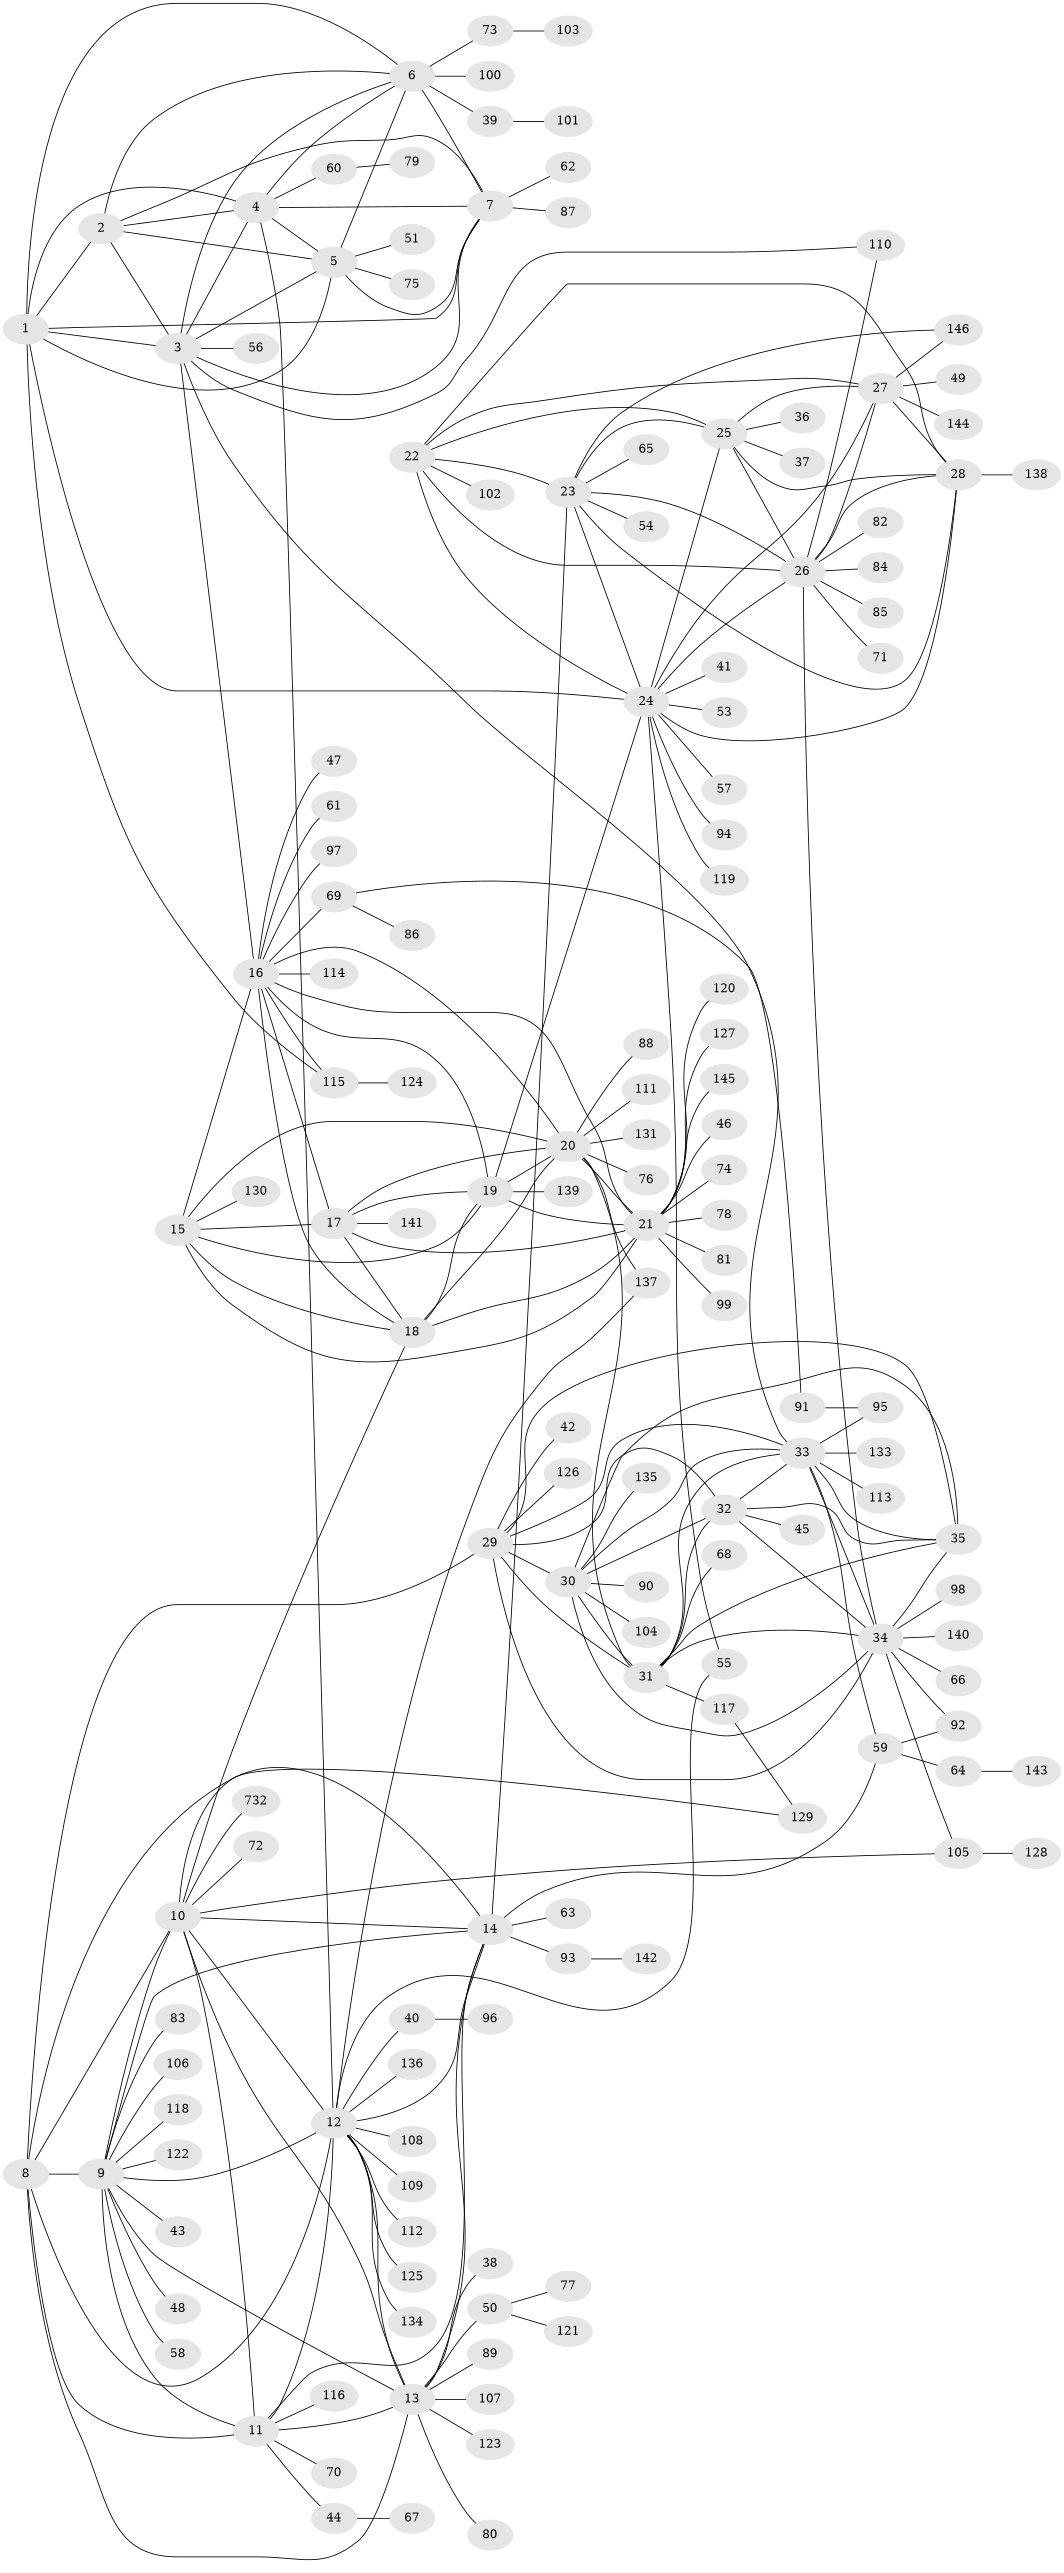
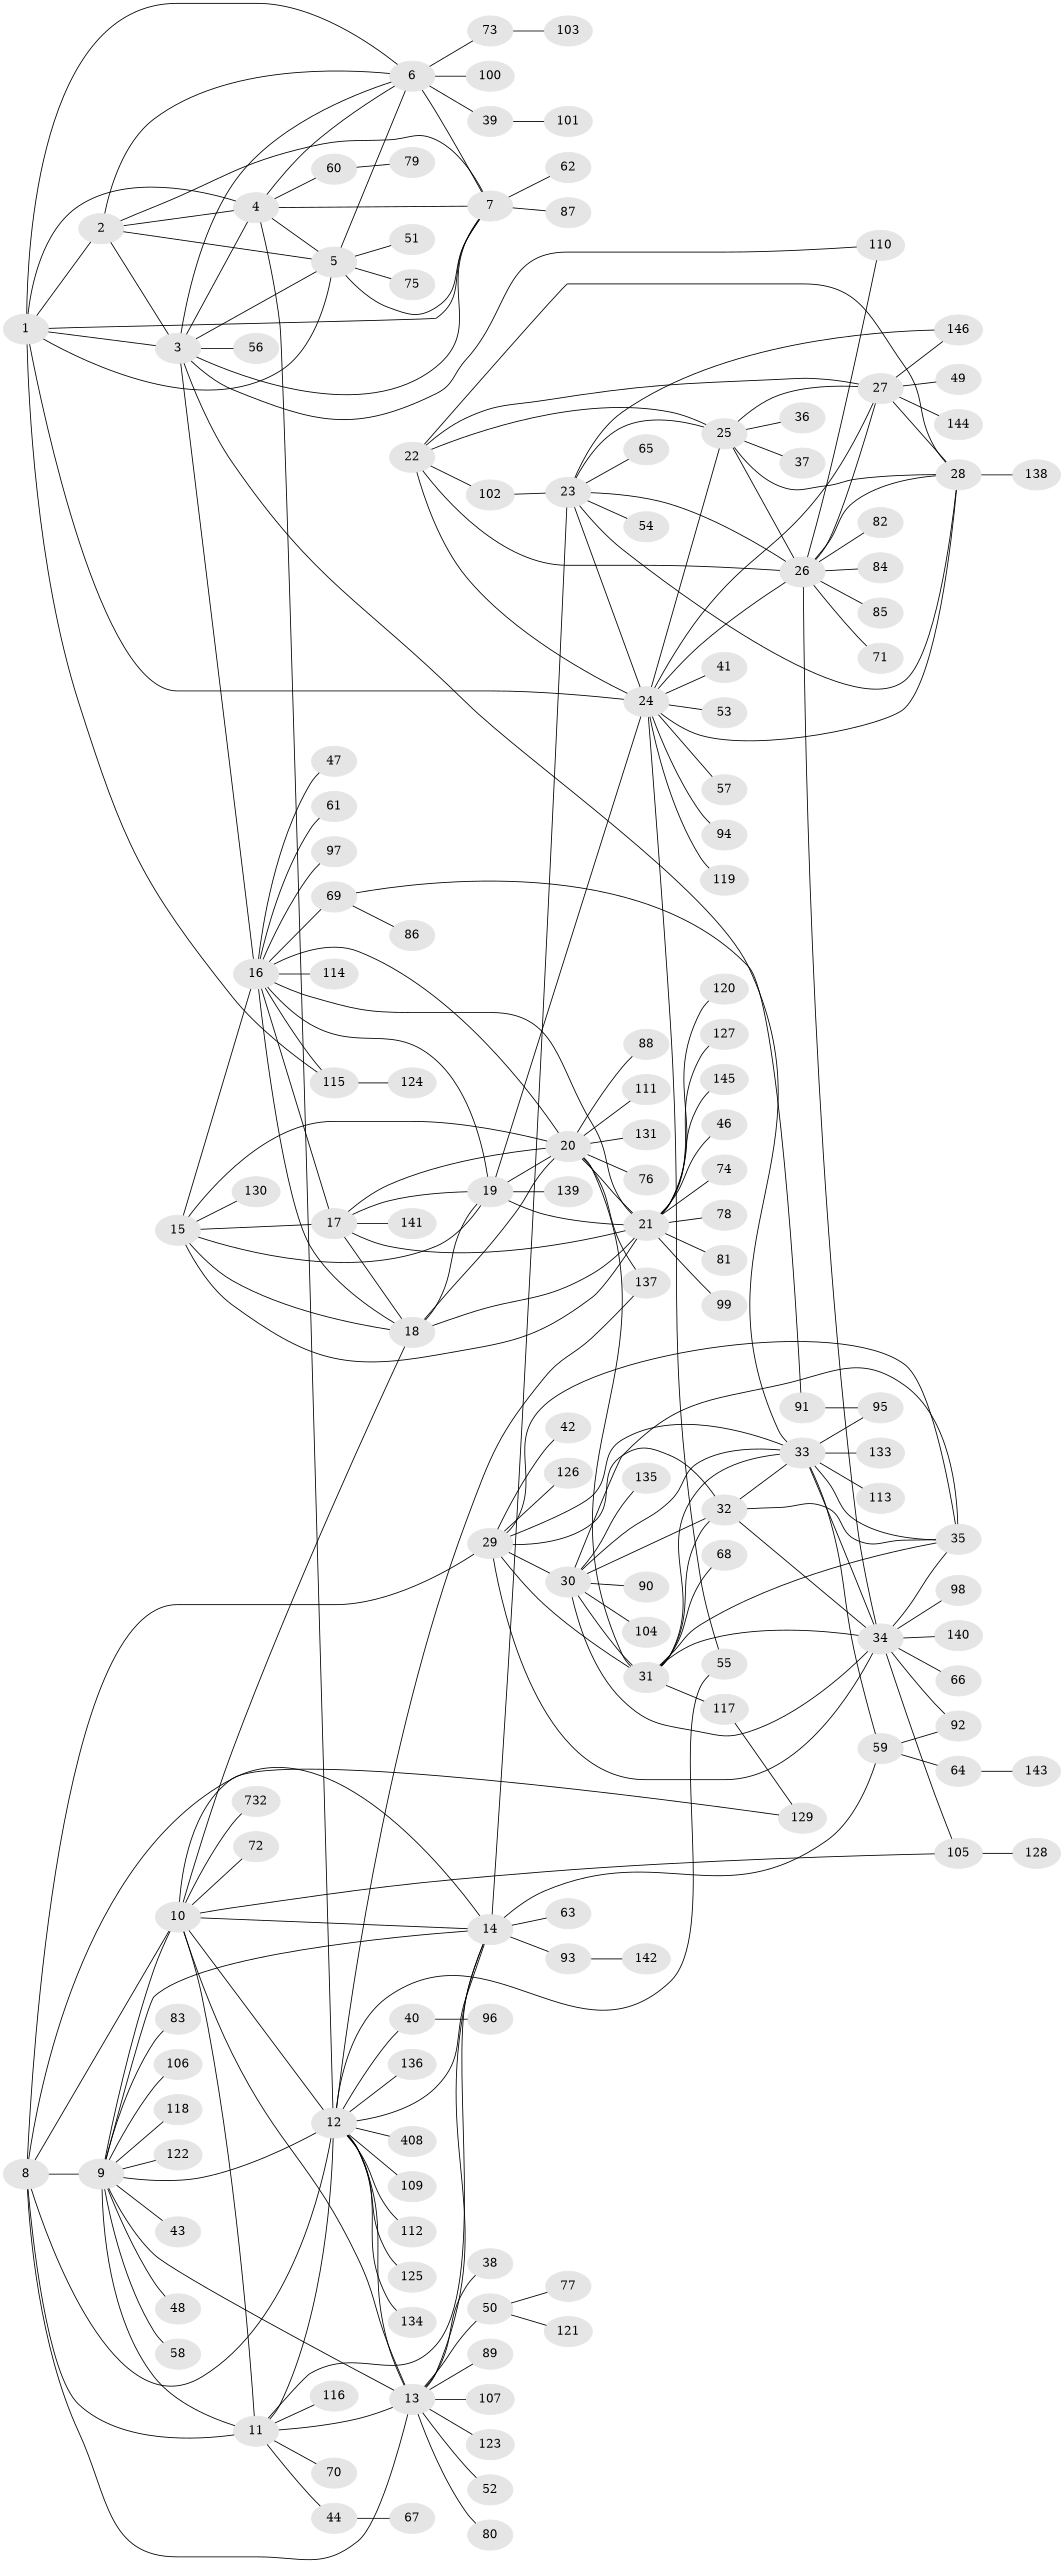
edge "22" -- "23": now "102" -- "23"
node "45": removed
node "108": label "108" -> "408"
node "52": added
